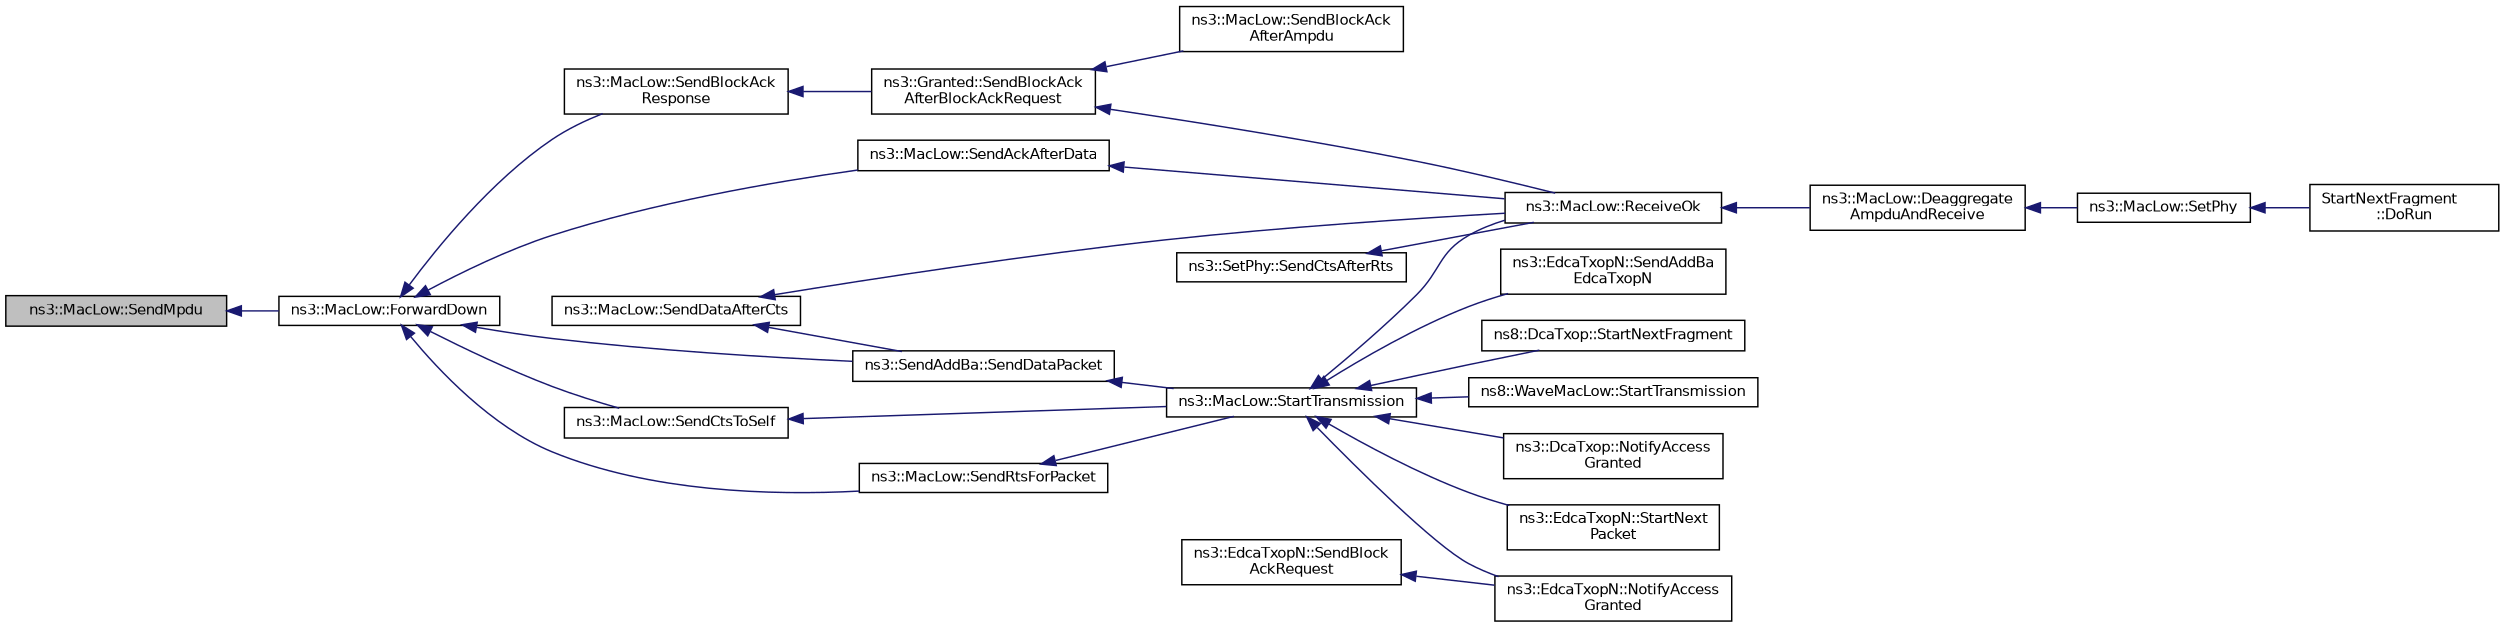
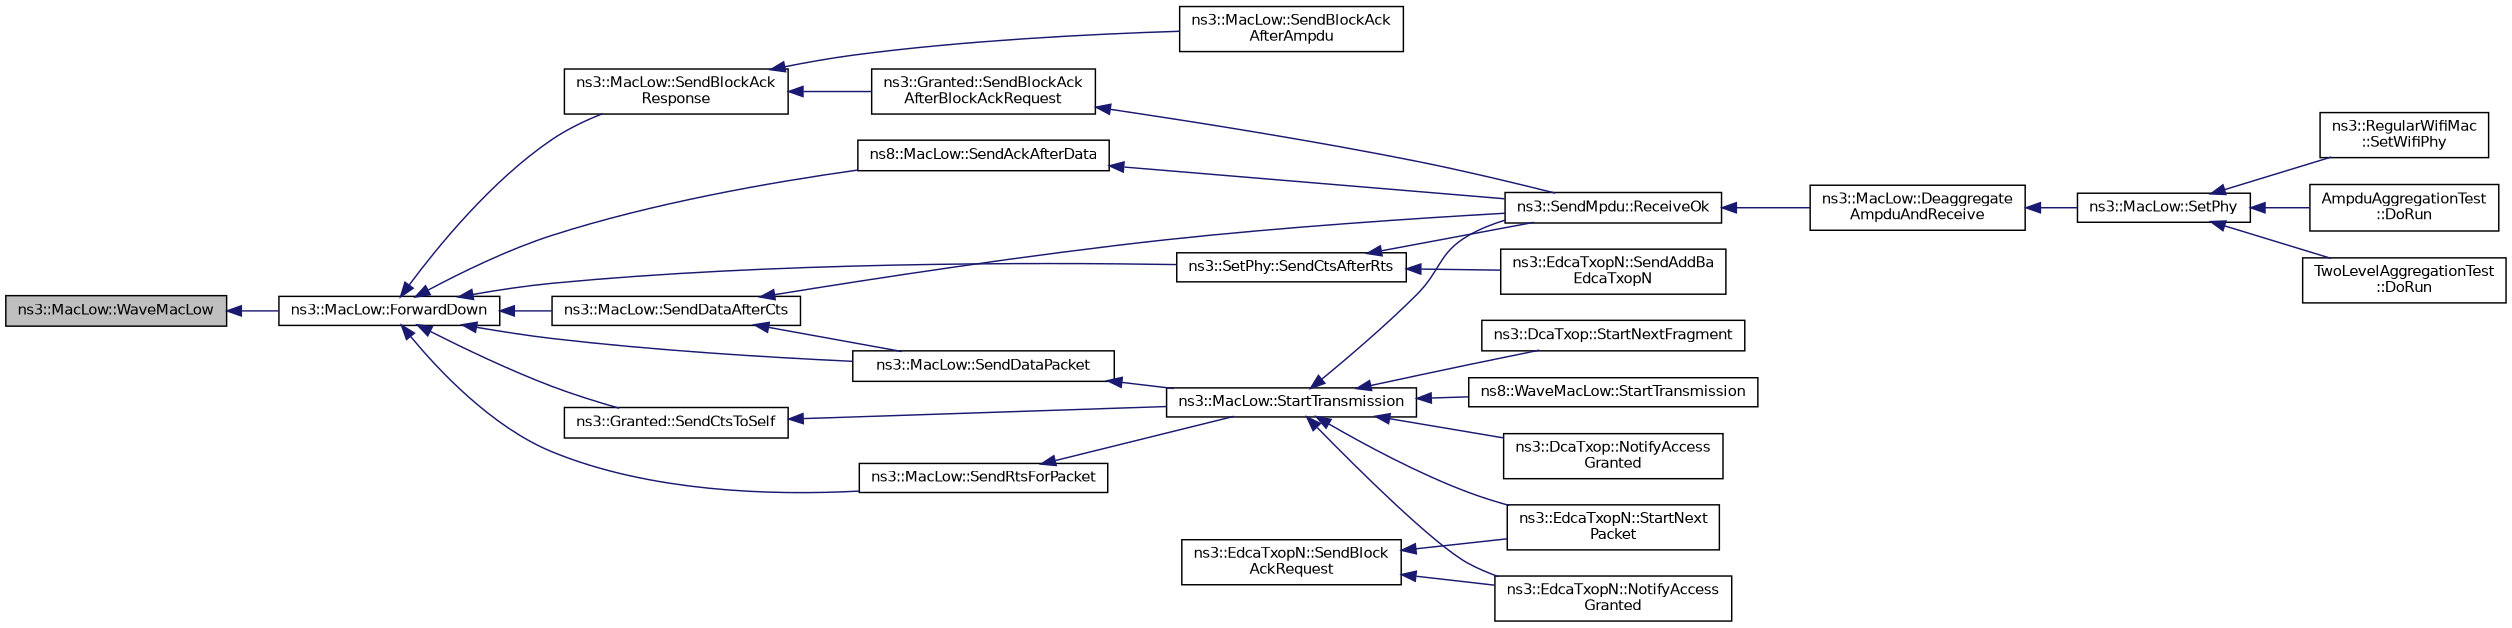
edge "ns3::MacLow::SendBlockAck AfterAmpdu" -> "ns3::Granted::SendBlockAck AfterBlockAckRequest": now "ns3::MacLow::SendBlockAck AfterAmpdu" -> "ns3::MacLow::SendBlockAck Response"
node "ns3::RegularWifiMac ::SetWifiPhy": added
node "ns3::MacLow::SendAckAfterData": label "ns3::MacLow::SendAckAfterData" -> "ns8::MacLow::SendAckAfterData"
node "ns3::MacLow::ReceiveOk": label "ns3::MacLow::ReceiveOk" -> "ns3::SendMpdu::ReceiveOk"
node "StartNextFragment ::DoRun": label "StartNextFragment ::DoRun" -> "AmpduAggregationTest ::DoRun"
edge "ns3::SetPhy::SendCtsAfterRts" -> "ns3::MacLow::ForwardDown": added
node "TwoLevelAggregationTest ::DoRun": added
node "ns3::MacLow::SendMpdu": label "ns3::MacLow::SendMpdu" -> "ns3::MacLow::WaveMacLow"
edge "ns3::MacLow::SendDataAfterCts" -> "ns3::MacLow::ForwardDown": added
edge "ns3::EdcaTxopN::SendAddBa EdcaTxopN" -> "ns3::MacLow::StartTransmission": now "ns3::EdcaTxopN::SendAddBa EdcaTxopN" -> "ns3::SetPhy::SendCtsAfterRts"
node "ns8::DcaTxop::StartNextFragment": label "ns8::DcaTxop::StartNextFragment" -> "ns3::DcaTxop::StartNextFragment"
node "ns3::SendAddBa::SendDataPacket": label "ns3::SendAddBa::SendDataPacket" -> "ns3::MacLow::SendDataPacket"
node "ns3::MacLow::SendCtsToSelf": label "ns3::MacLow::SendCtsToSelf" -> "ns3::Granted::SendCtsToSelf"
edge "ns3::EdcaTxopN::StartNext Packet" -> "ns3::EdcaTxopN::SendBlock AckRequest": added
